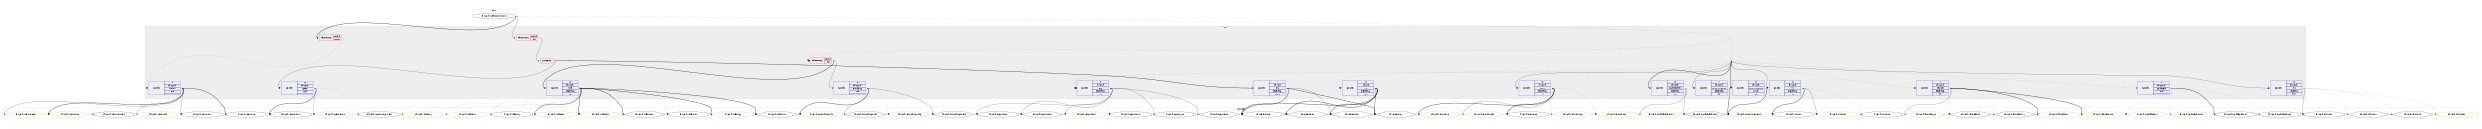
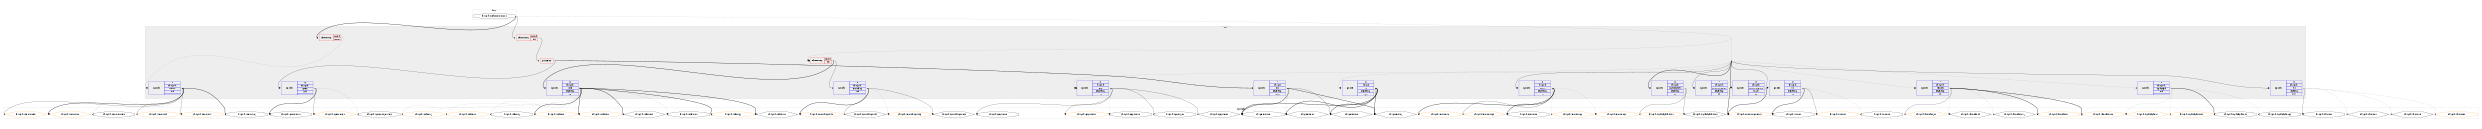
node "dev-haskell/hscolour-1.17": color black -> darkorange
node "dev-haskell/cabal-1.18.1.5": removed
